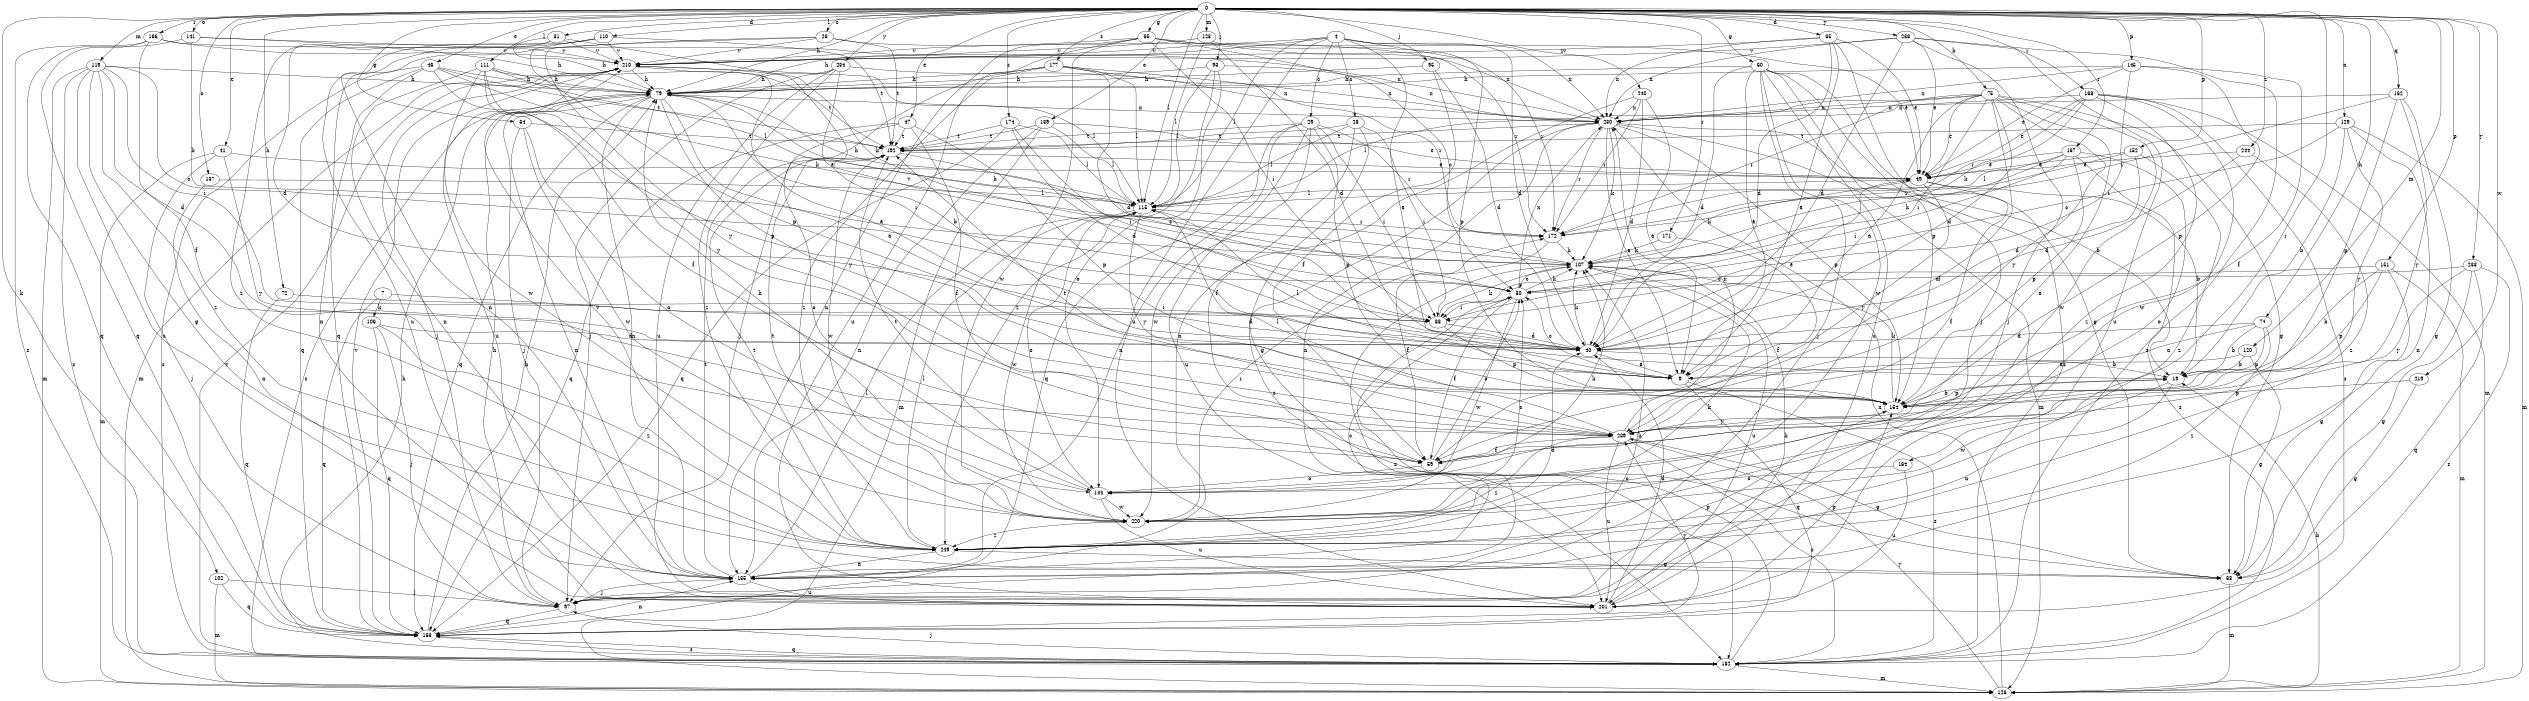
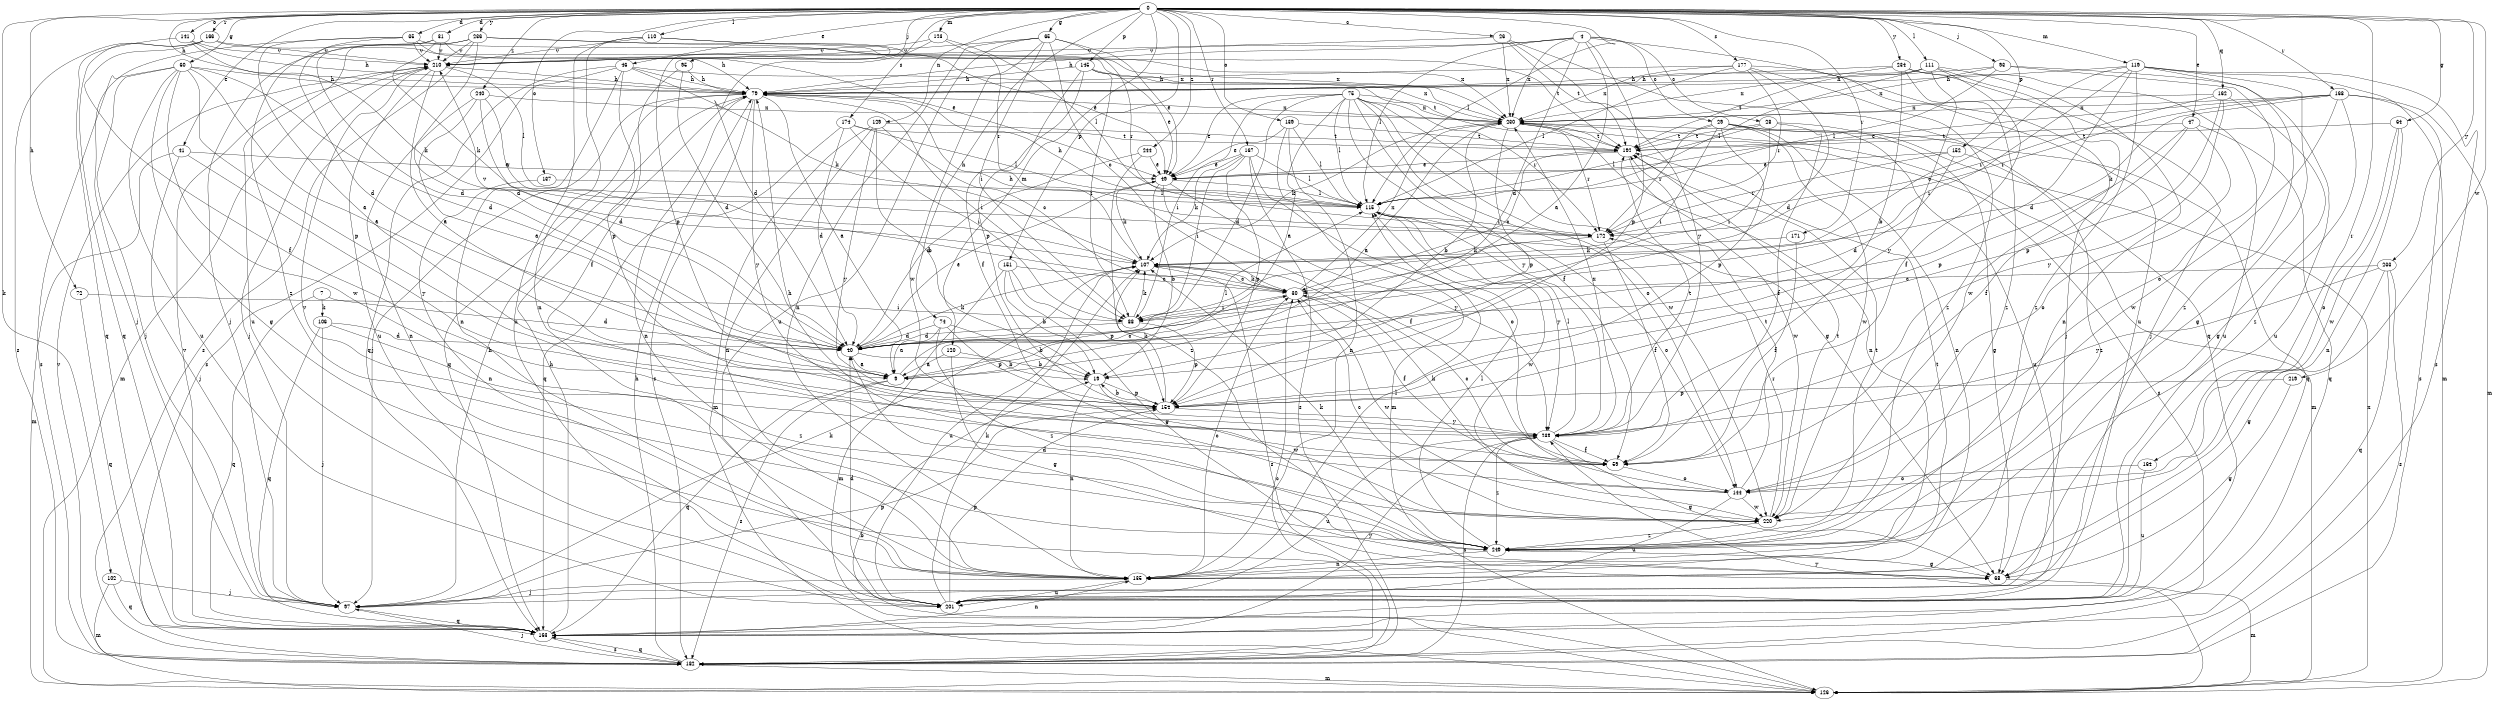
edge "0" -> "75": removed, label "h"
